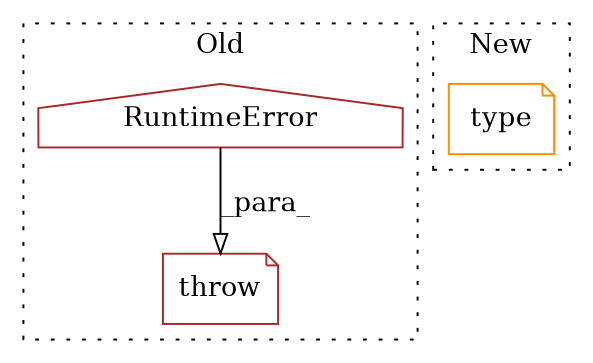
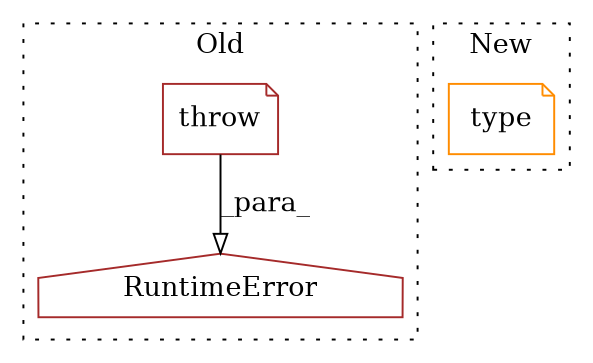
edge "RuntimeError" -> "throw": reversed
